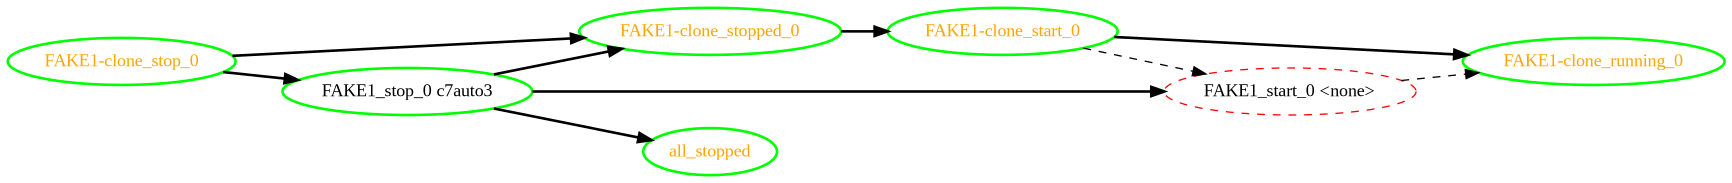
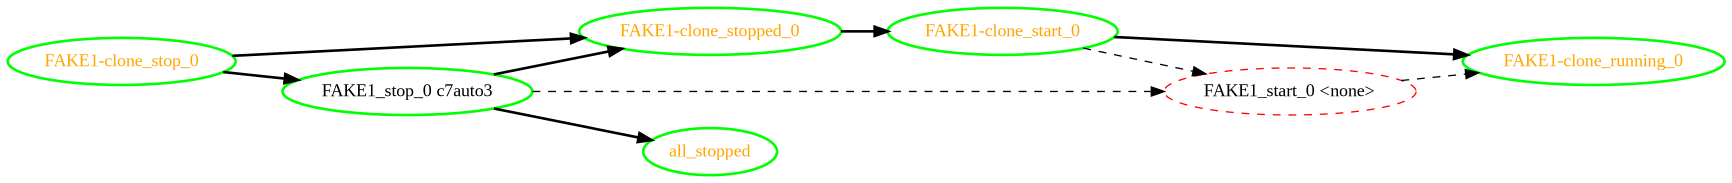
edge "FAKE1_stop_0 c7auto3" -> "FAKE1_start_0 <none>": style bold -> dashed
